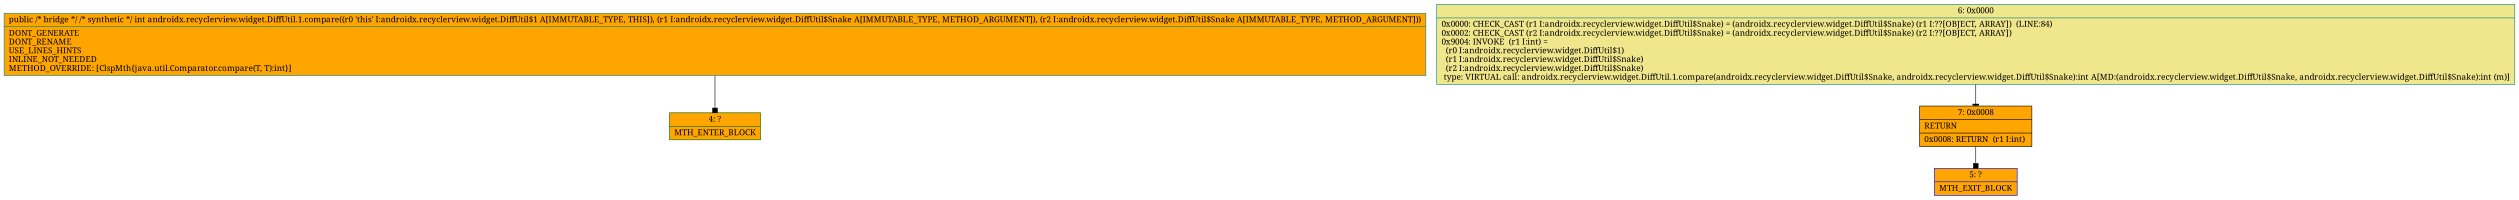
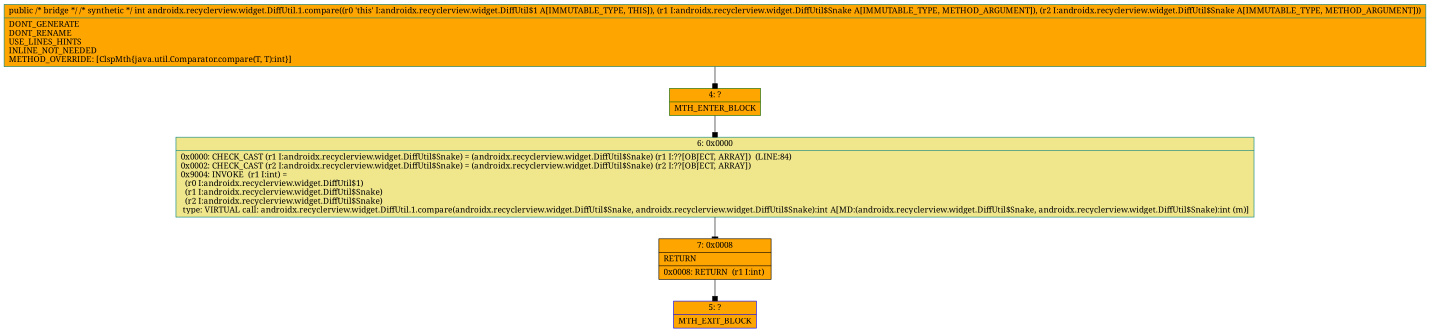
edge "4: ?" -> "6: 0x0000": added
